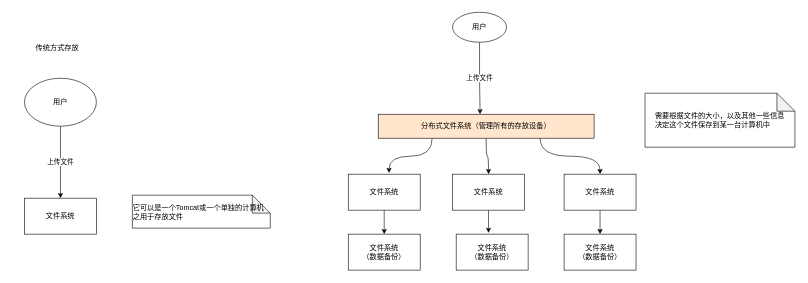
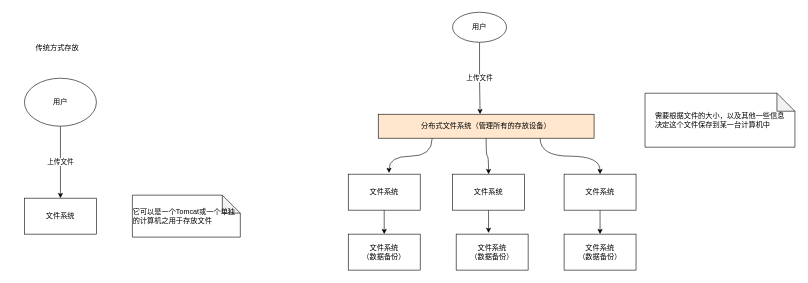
node "它可以是一个Tomcat或一个单独的计算机之用于存放文件": size 138x33 -> 108x42
